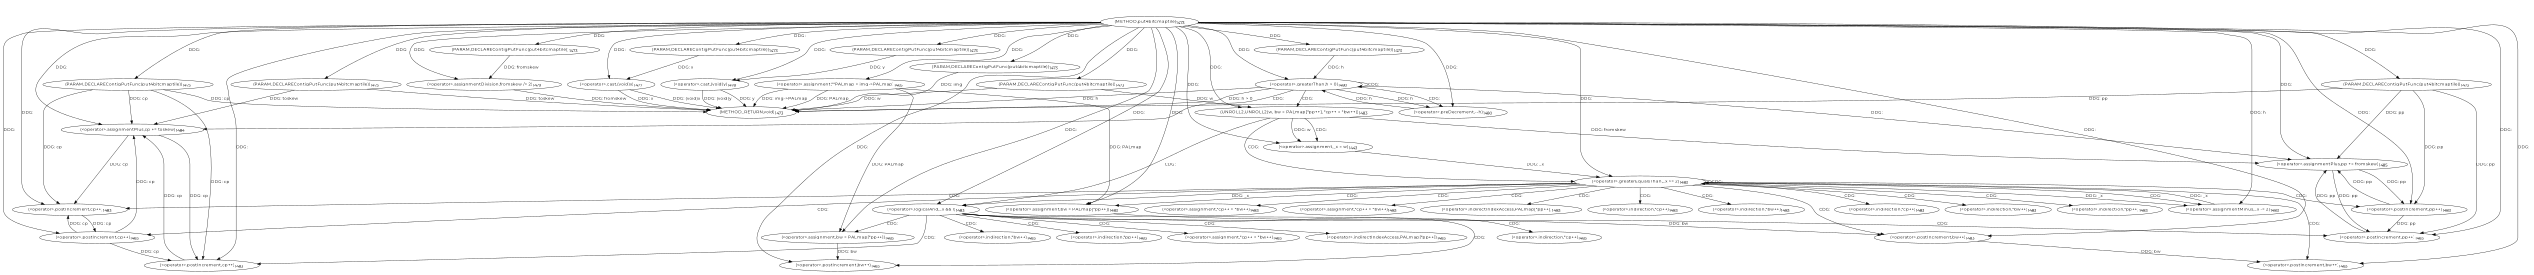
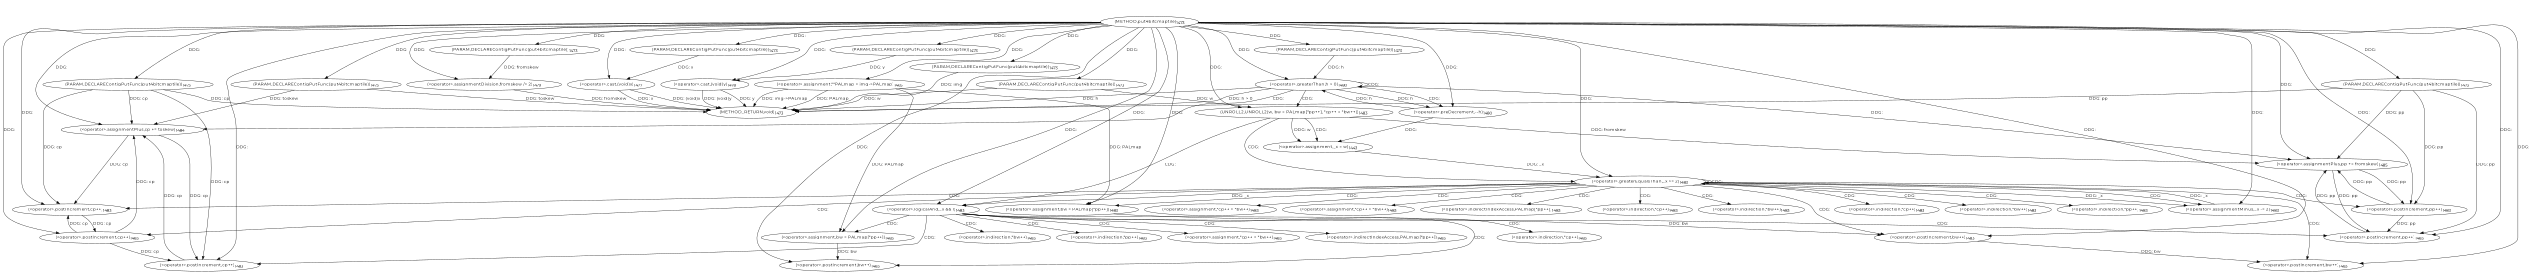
edge "(METHOD,put4bitcmaptile)" -> "(<operator>.assignmentMinus,_x -= 2)": label "DDG: h" -> "DDG: "
edge "(METHOD,put4bitcmaptile)" -> "(<operator>.assignment,_x = w)": now "(<operator>.preDecrement,--h)" -> "(<operator>.assignment,_x = w)"
